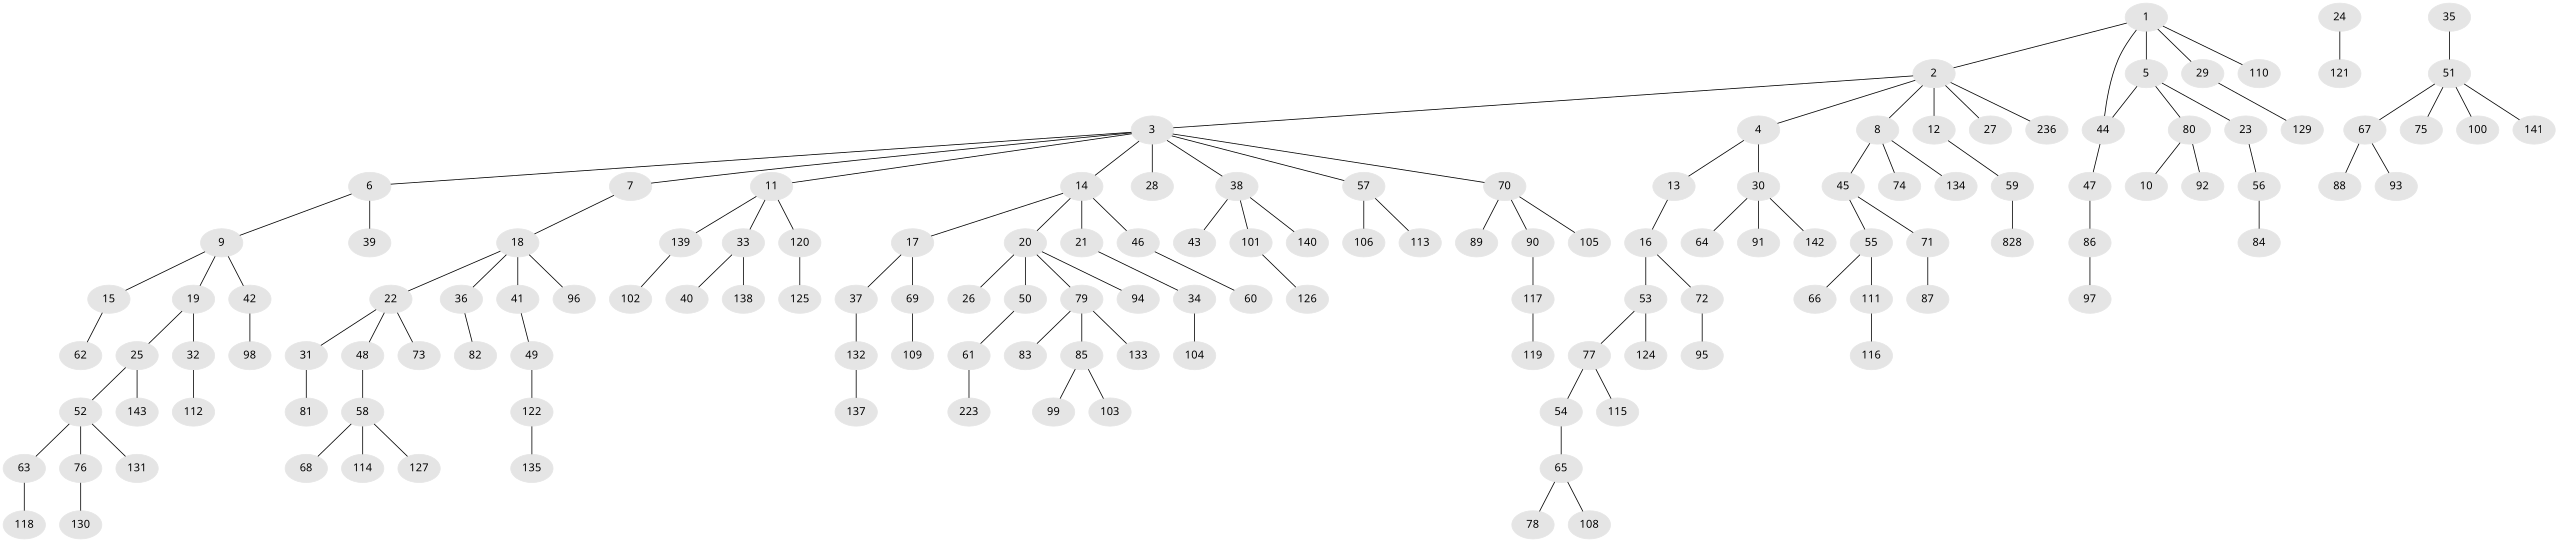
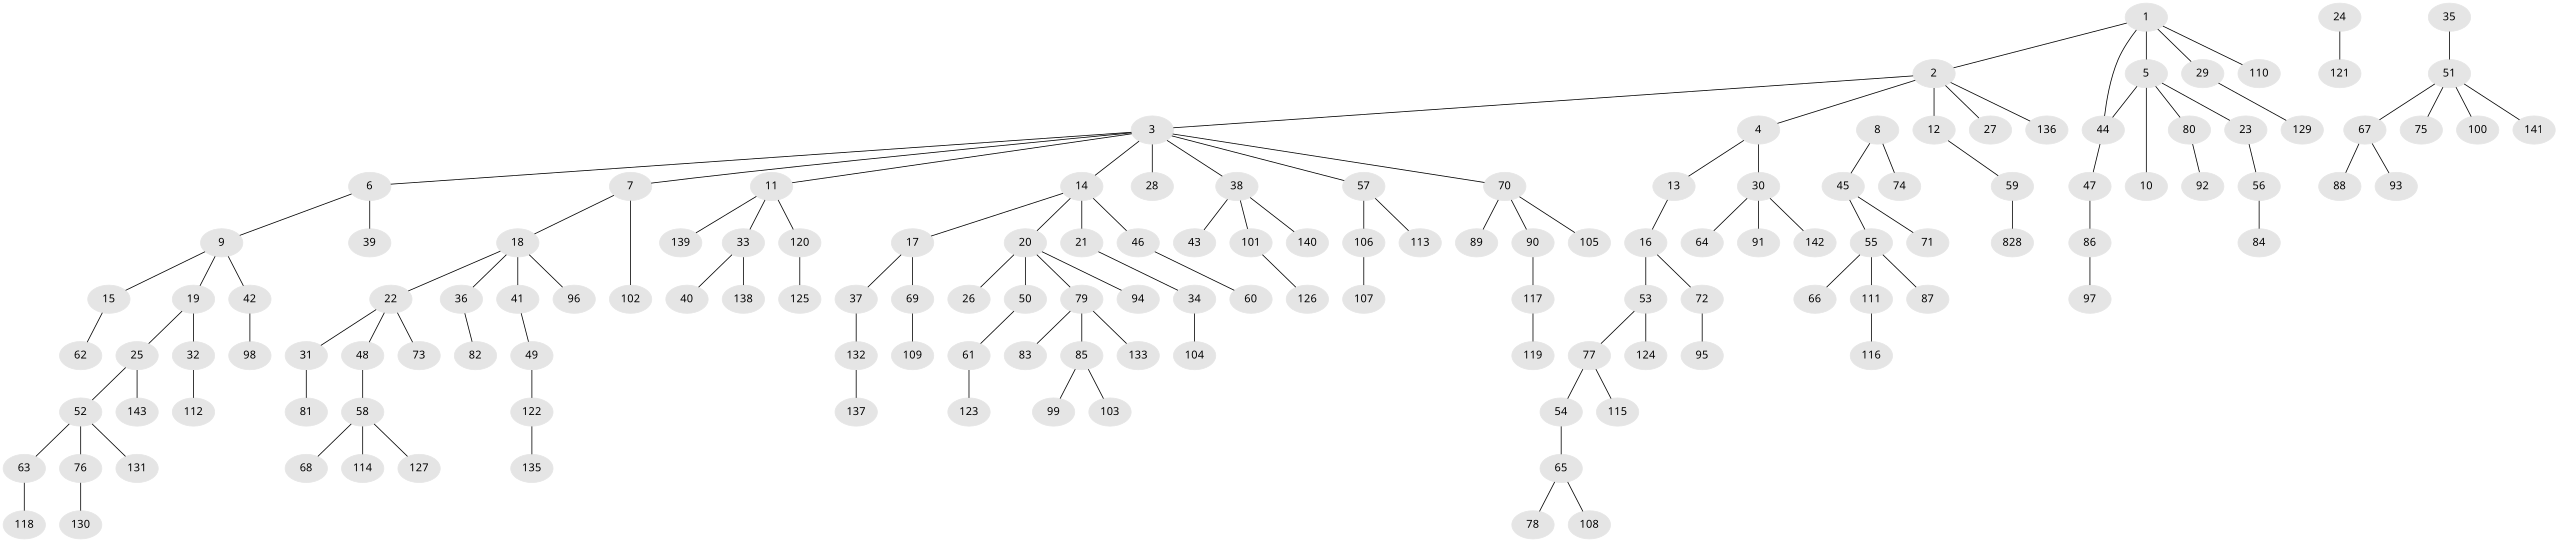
edge "2" -- "8": removed
node "236": label "236" -> "136"
edge "80" -- "10": now "5" -- "10"
node "134": removed
edge "139" -- "102": now "7" -- "102"
edge "71" -- "87": now "55" -- "87"
node "107": added
node "223": label "223" -> "123"
